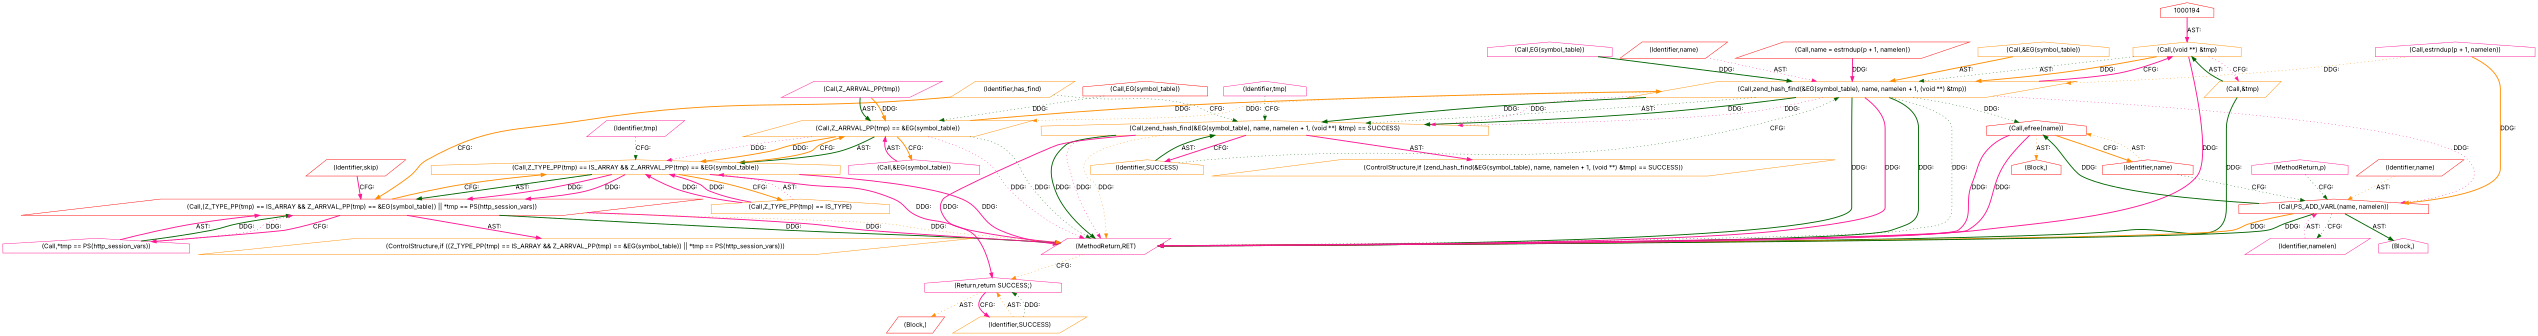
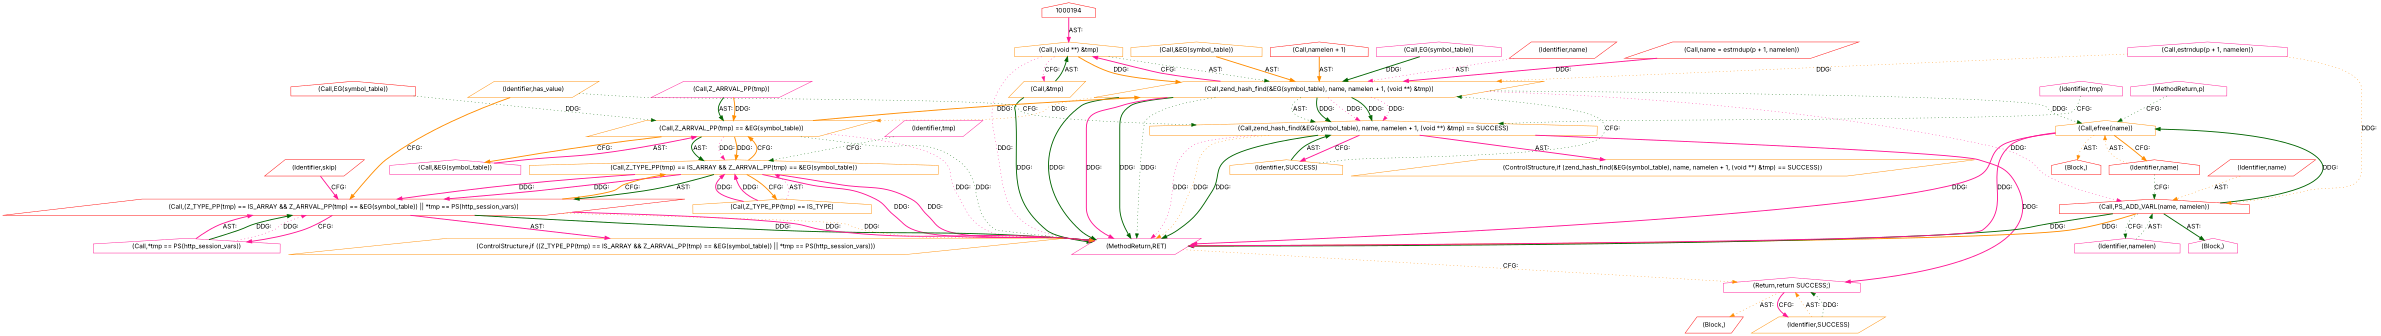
node "(Call,namelen + 1)": added
node "(Identifier,has_find)": label "(Identifier,has_find)" -> "(Identifier,has_value)"
node "(Call,efree(name))": color red -> darkorange
edge "(Call,estrndup(p + 1, namelen))" -> "(Call,PS_ADD_VARL(name, namelen))": style bold -> dotted
edge "(MethodReturn,p)" -> "(Call,PS_ADD_VARL(name, namelen))": now "(MethodReturn,p)" -> "(Call,efree(name))"
edge "(Identifier,namelen)" -> "(Call,PS_ADD_VARL(name, namelen))": color deeppink -> darkgreen
edge "(Call,(void **) &tmp)" -> "(MethodReturn,RET)": style bold -> dotted
node "(Identifier,namelen)": shape parallelogram -> house
